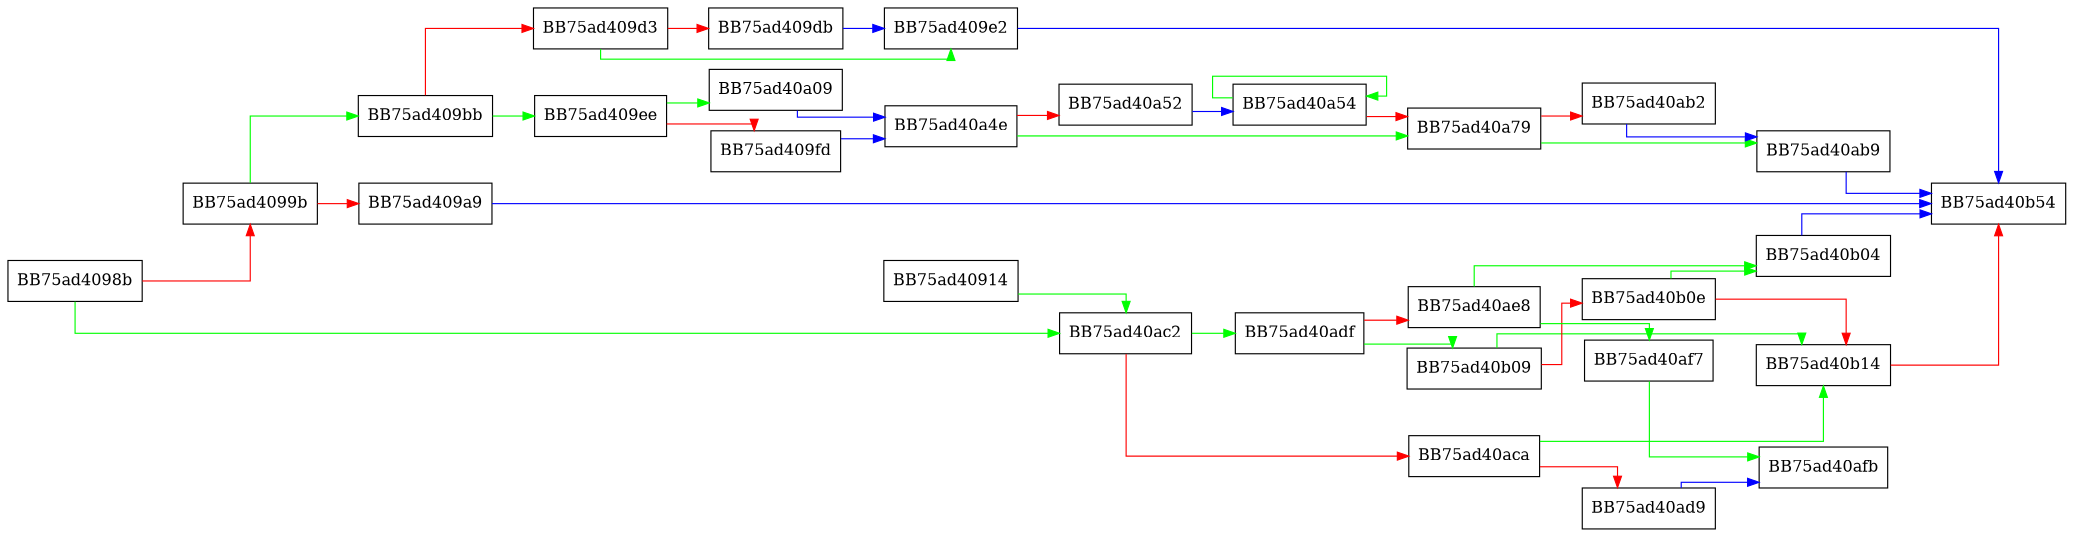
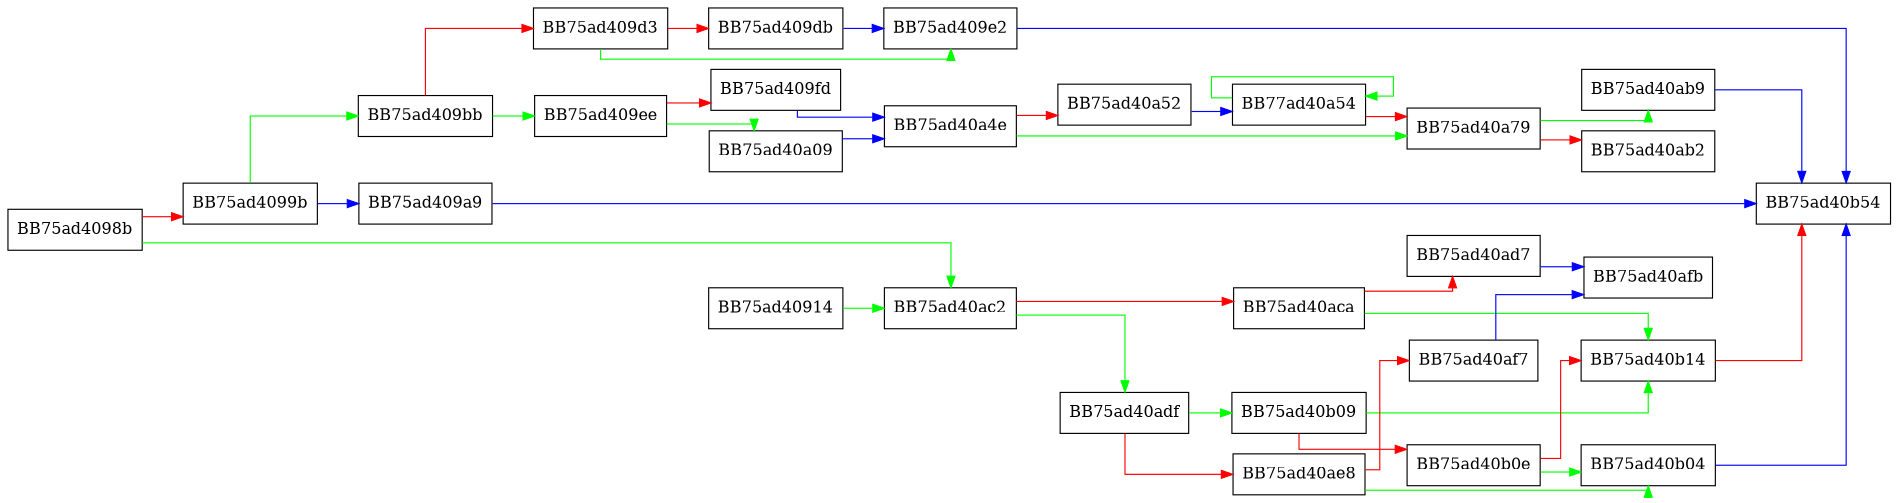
node "BB75ad40a54": label "BB75ad40a54" -> "BB77ad40a54"
edge "BB75ad40ab2" -> "BB75ad40ab9": removed
edge "BB75ad4099b" -> "BB75ad409a9": color red -> blue
edge "BB75ad40ae8" -> "BB75ad40af7": color green -> red
edge "BB75ad40af7" -> "BB75ad40afb": color green -> blue
node "BB75ad40ad9": label "BB75ad40ad9" -> "BB75ad40ad7"
